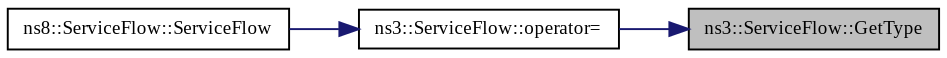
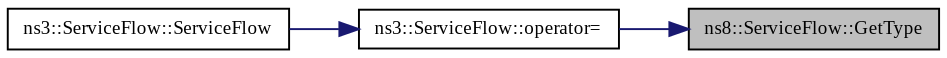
node "ns8::ServiceFlow::ServiceFlow": label "ns8::ServiceFlow::ServiceFlow" -> "ns3::ServiceFlow::ServiceFlow"
node "ns3::ServiceFlow::GetType": label "ns3::ServiceFlow::GetType" -> "ns8::ServiceFlow::GetType"
